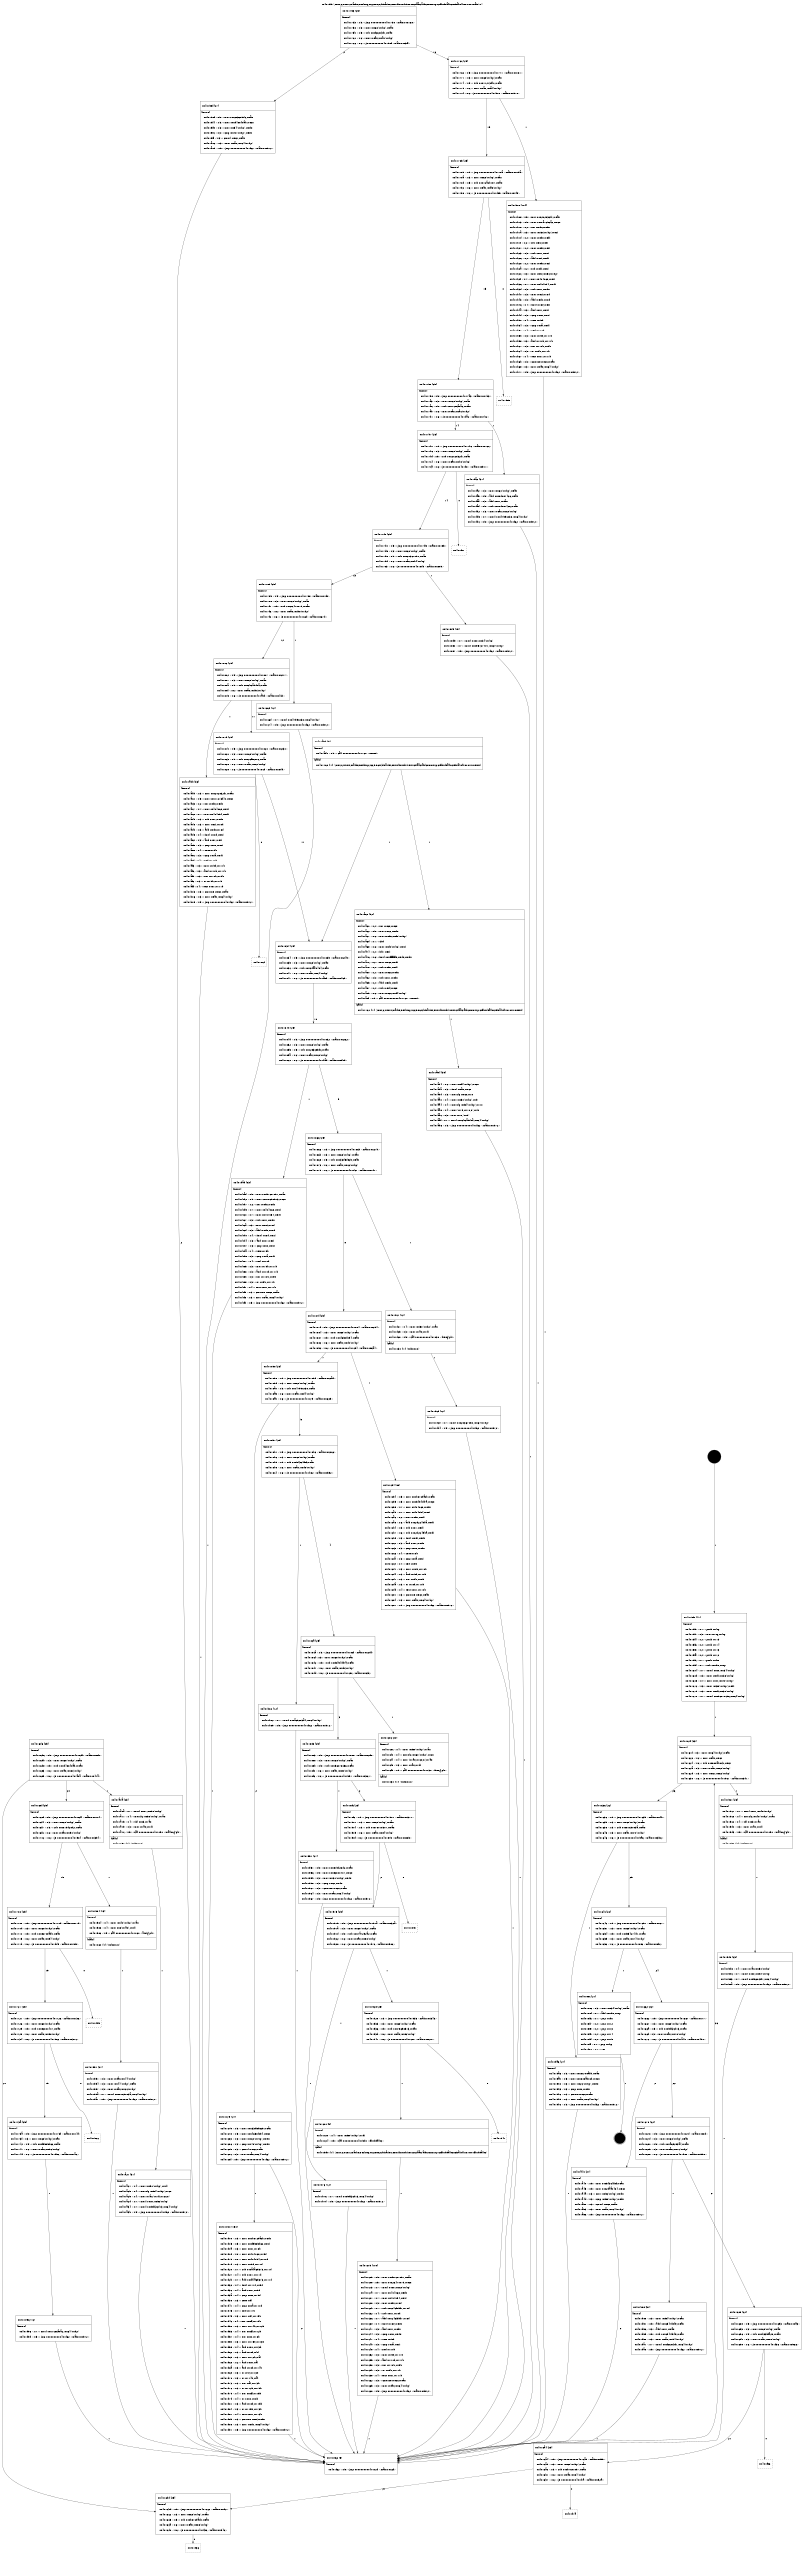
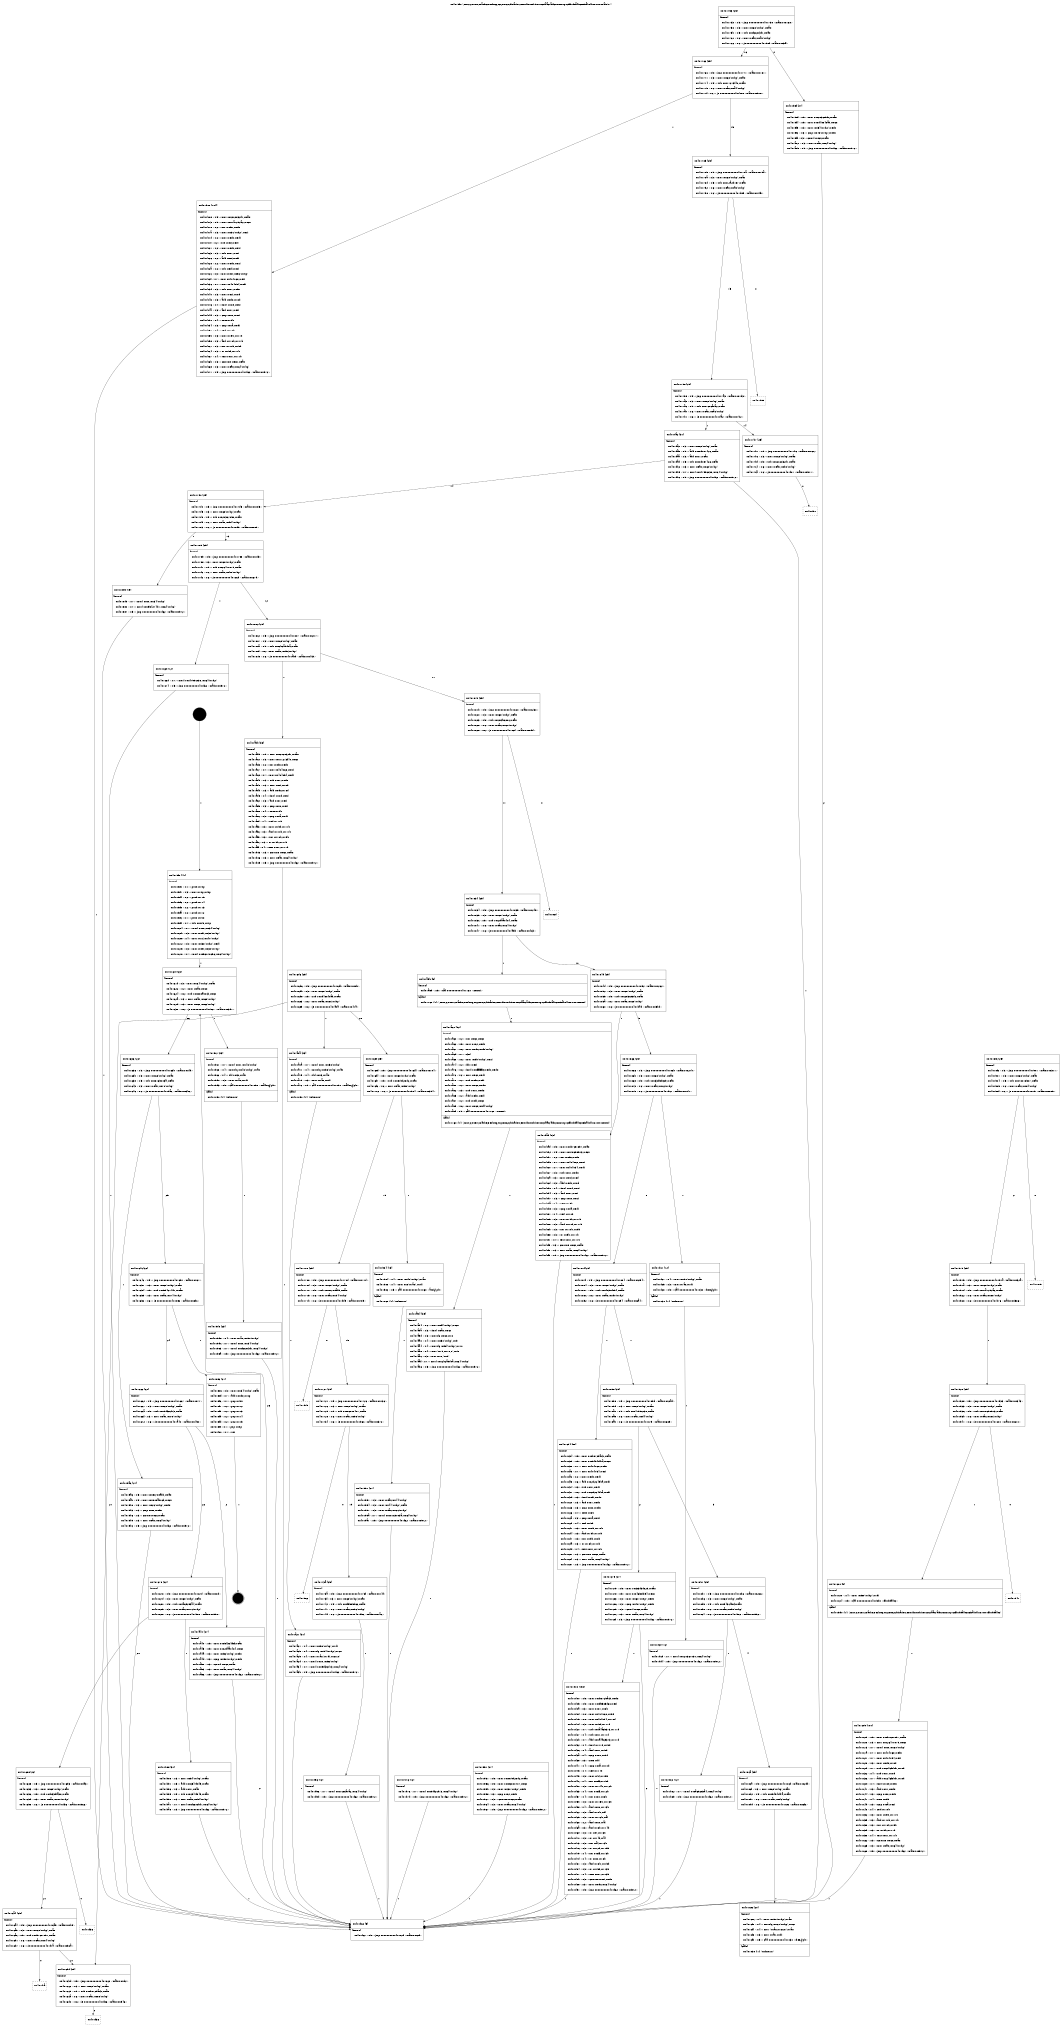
edge "0x4017b7 [25]" -> "0x4017d0 [25]": now "0x401da2 [31]" -> "0x4017d0 [25]"
edge "0x401a5b [5]" -> "0x401834 [25]": reversed
node "0x4018e3 [25]": removed
edge "0x401915 [25]" -> "0x401b76 [12]": removed, label "1"
